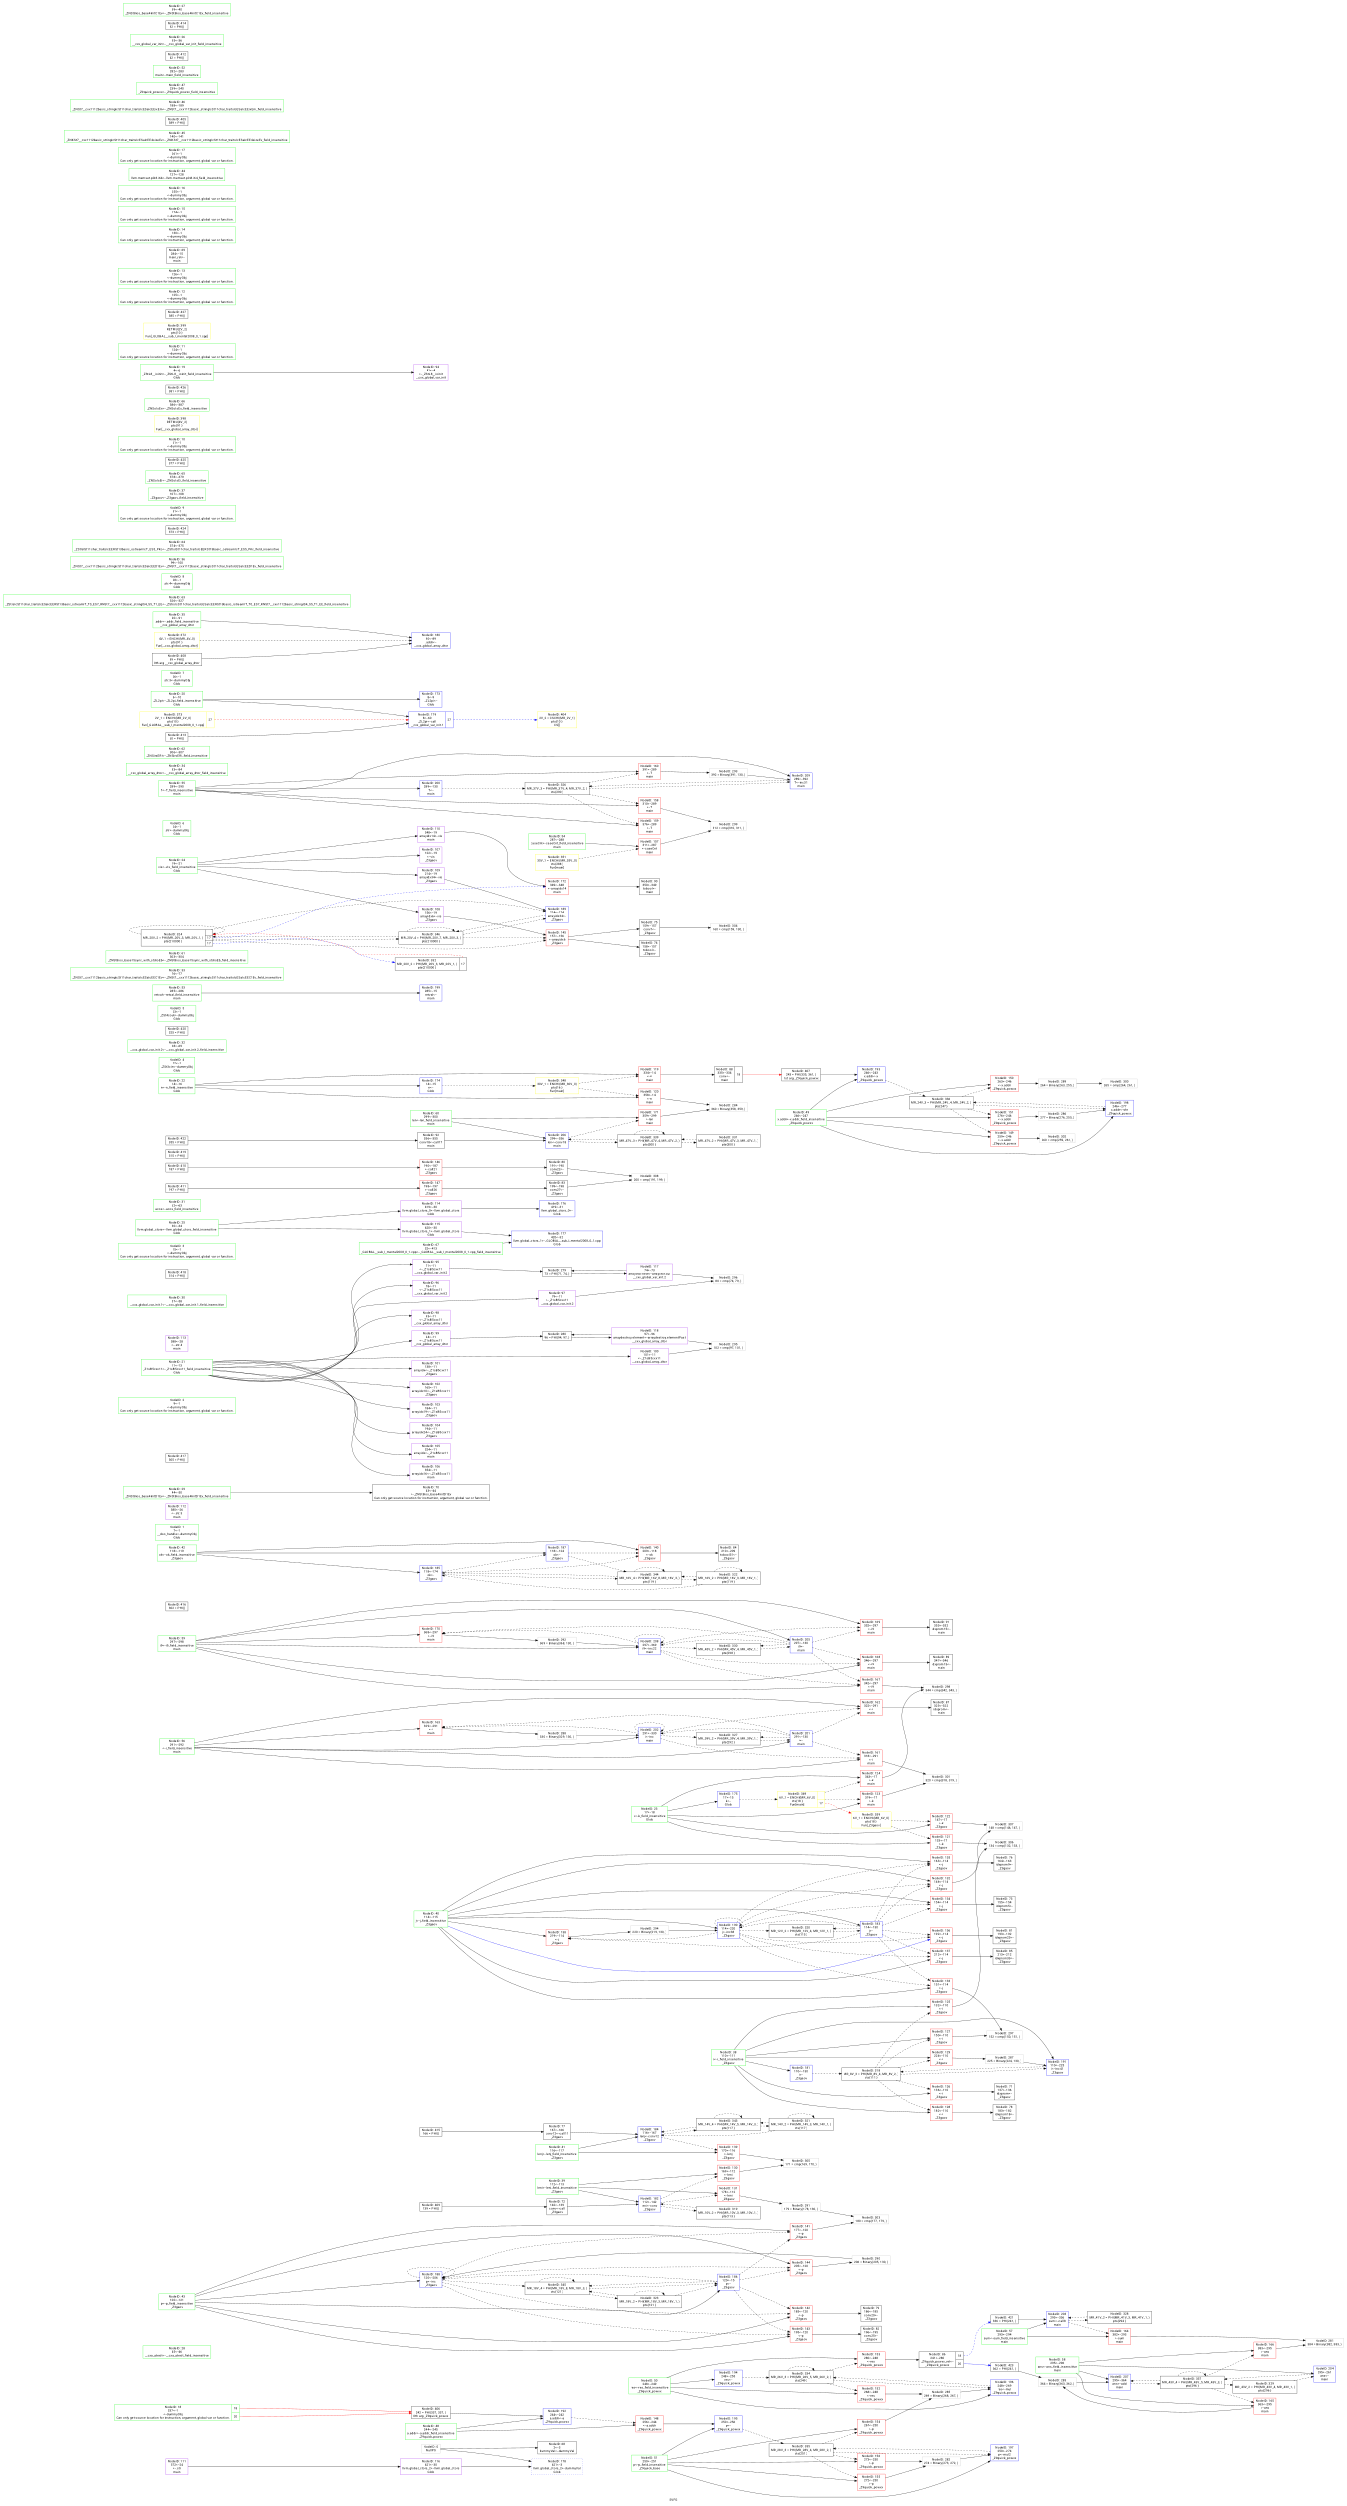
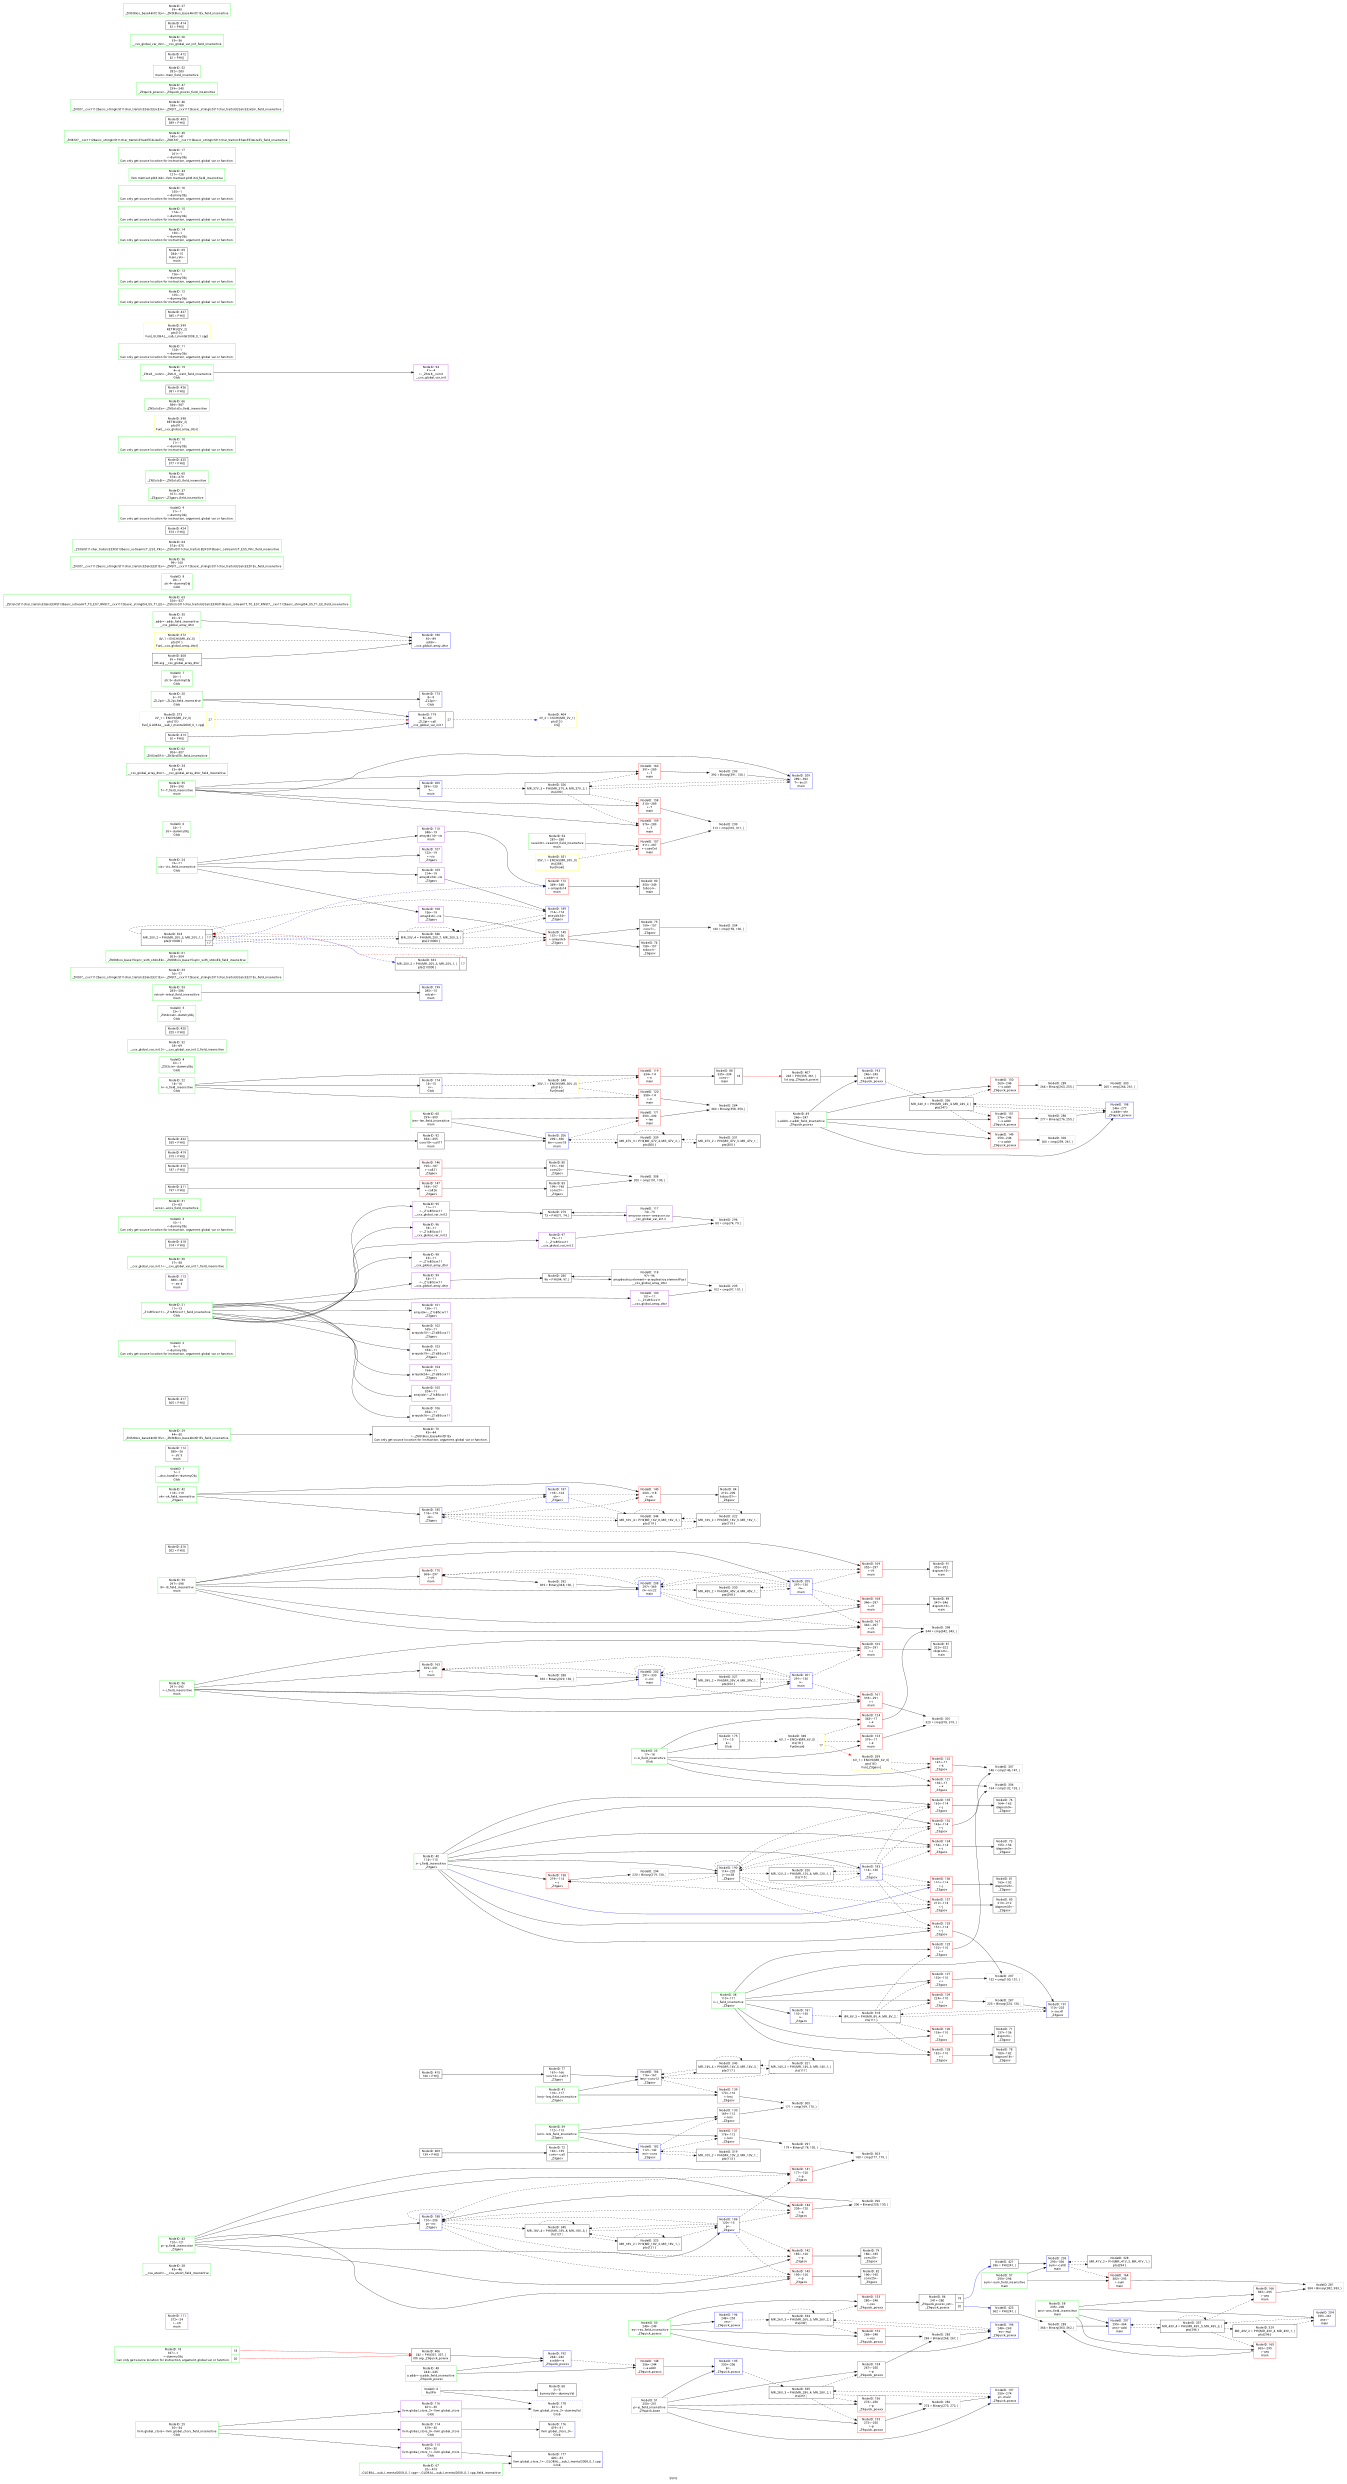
node "NodeID: 102": color purple -> red
edge "NodeID: 86" -> "NodeID: 421": style dashed -> solid
edge "NodeID: 111" -> "NodeID: 116": now "NodeID: 25" -> "NodeID: 116"
